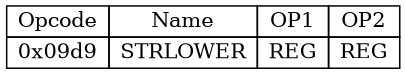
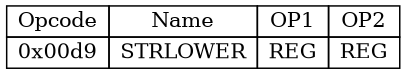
node "Opcode": text "0x09d9" -> "0x00d9"
